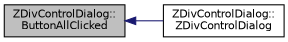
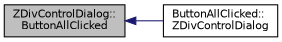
node "ZDivControlDialog:: ZDivControlDialog": label "ZDivControlDialog:: ZDivControlDialog" -> "ButtonAllClicked:: ZDivControlDialog"
